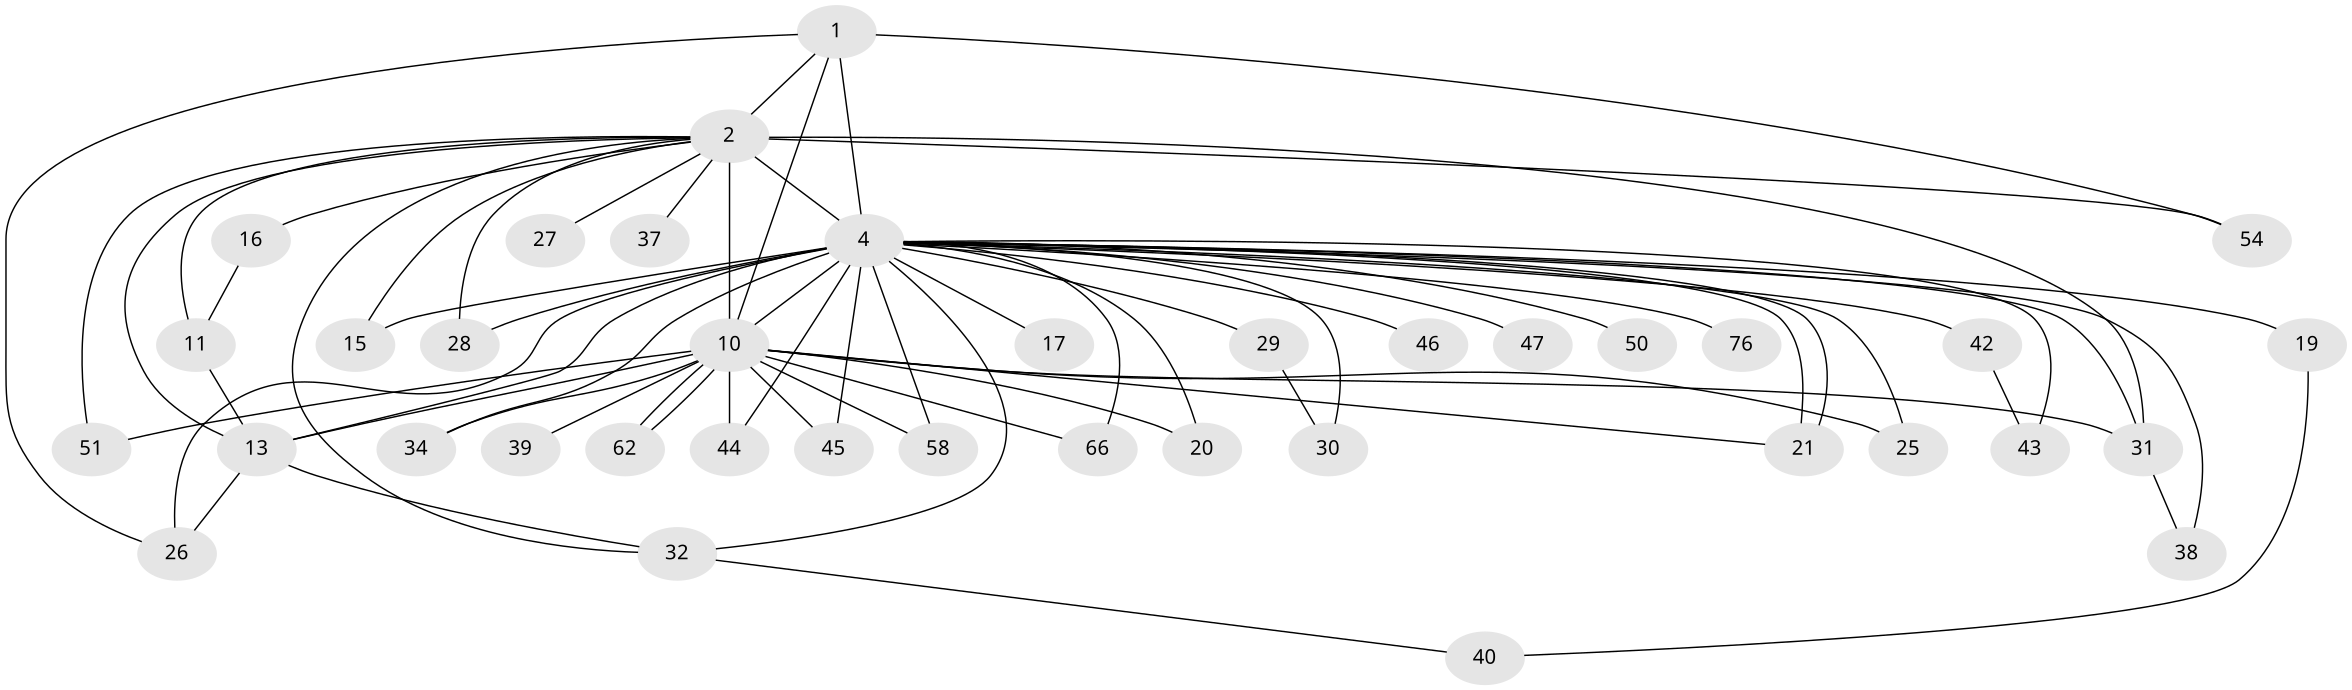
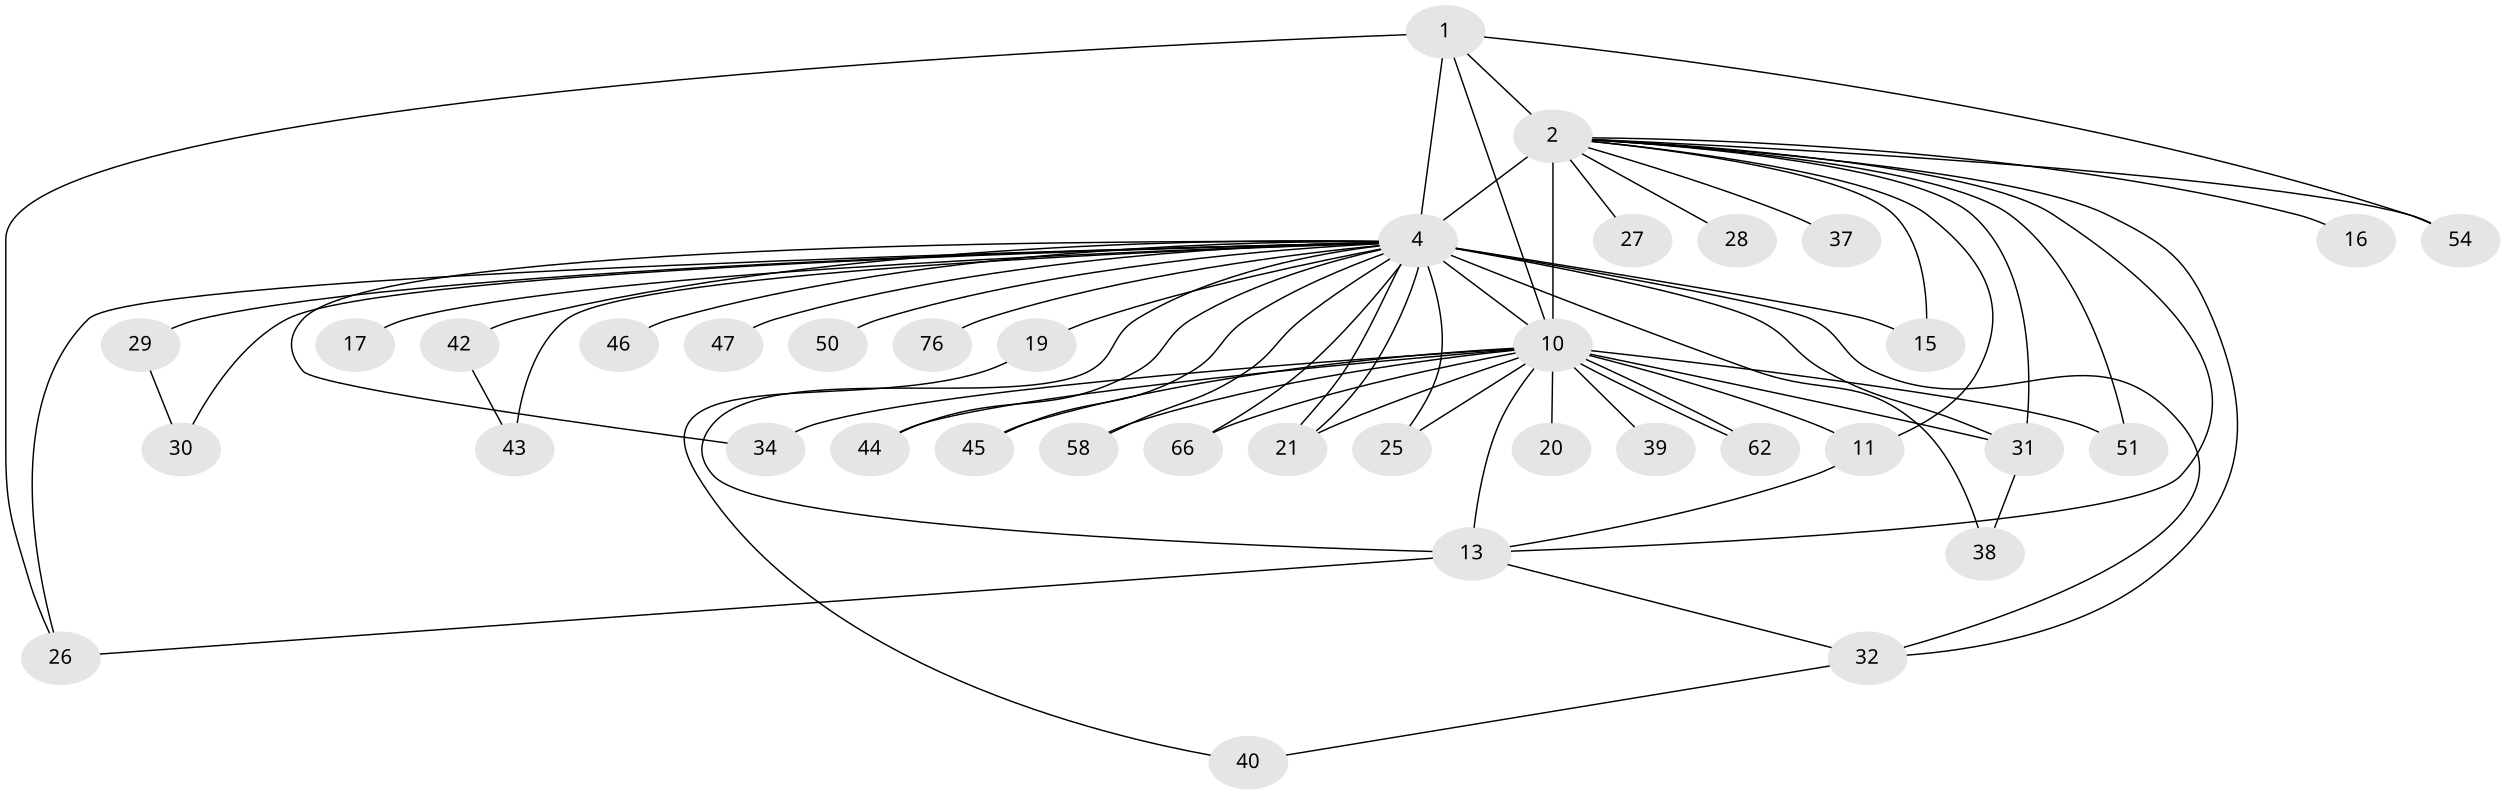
edge "4" -- "28": removed
edge "16" -- "11": now "10" -- "11"
edge "4" -- "20": removed
